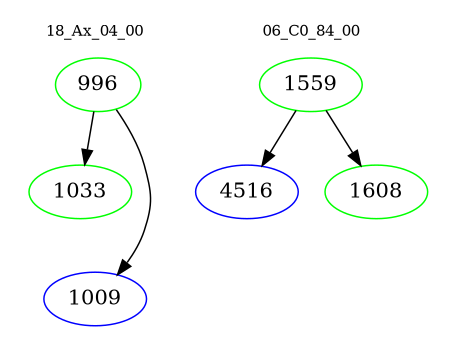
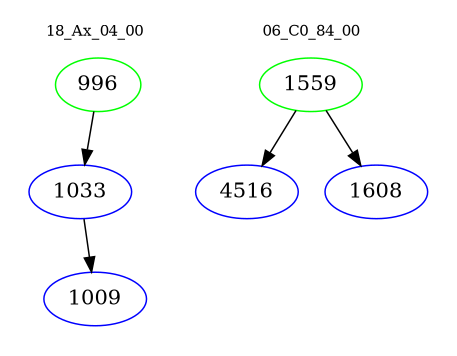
edge "996" -> "1009": now "1033" -> "1009"
node "1033": color green -> blue
node "1608": color green -> blue
